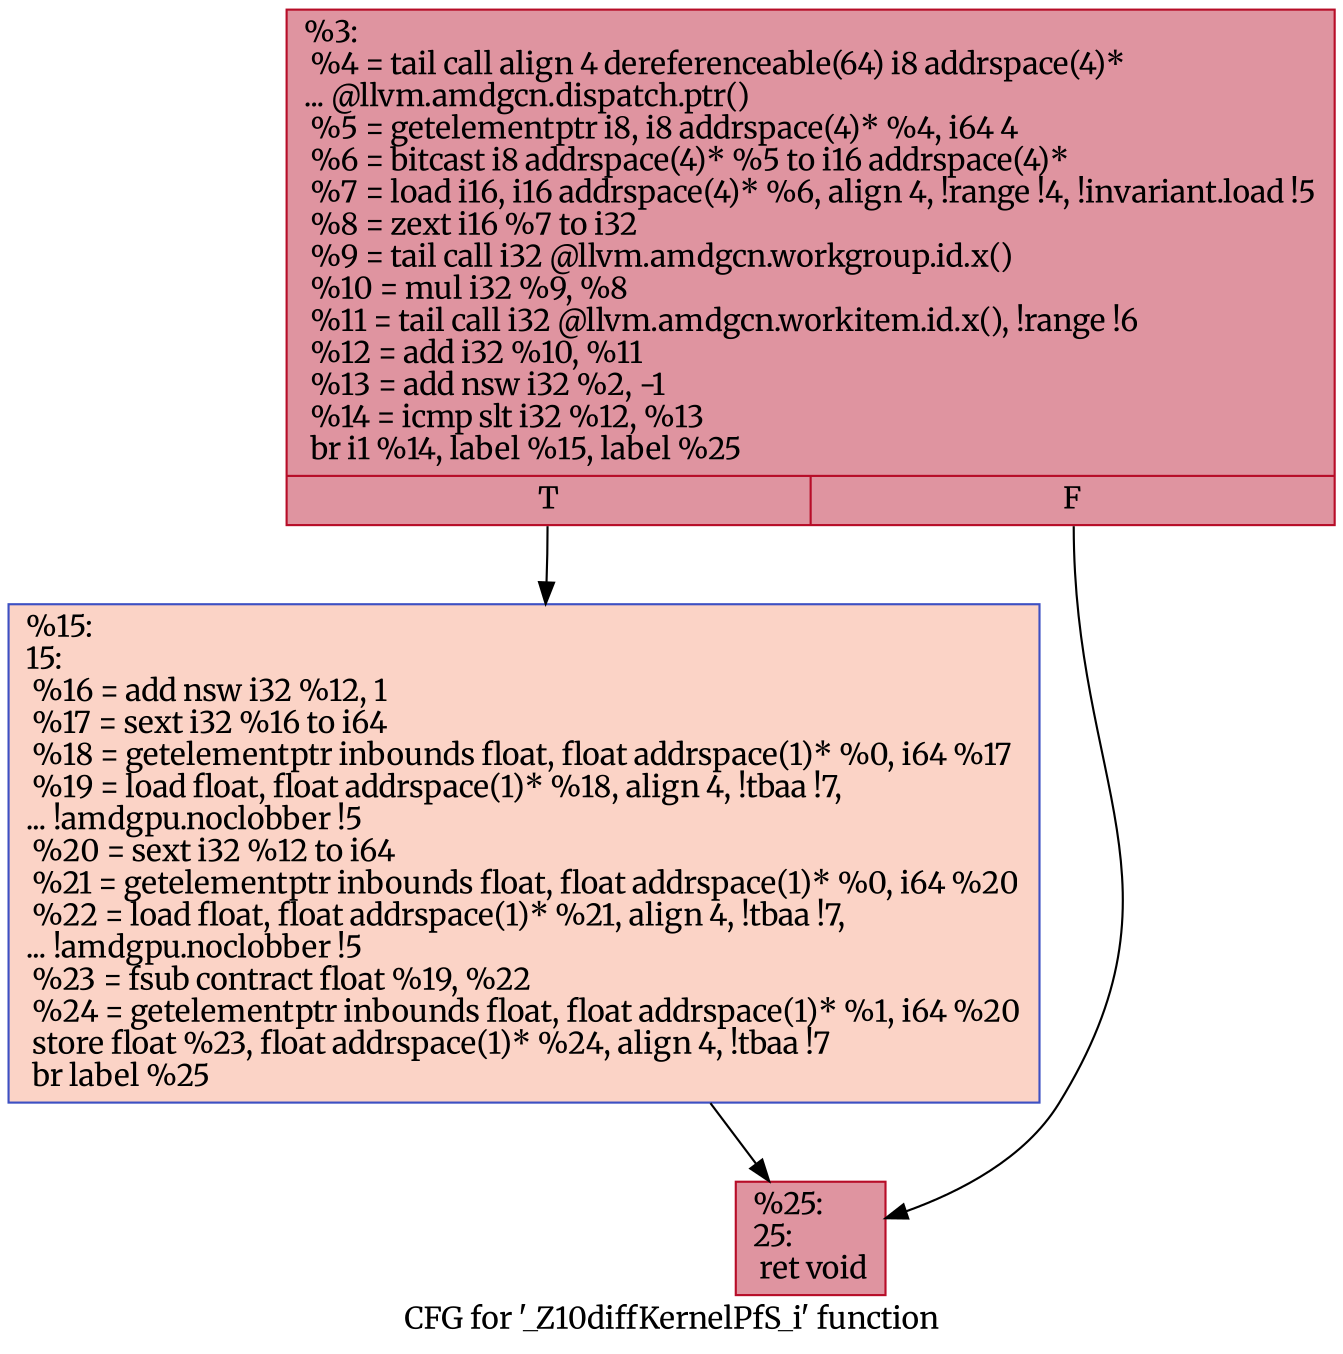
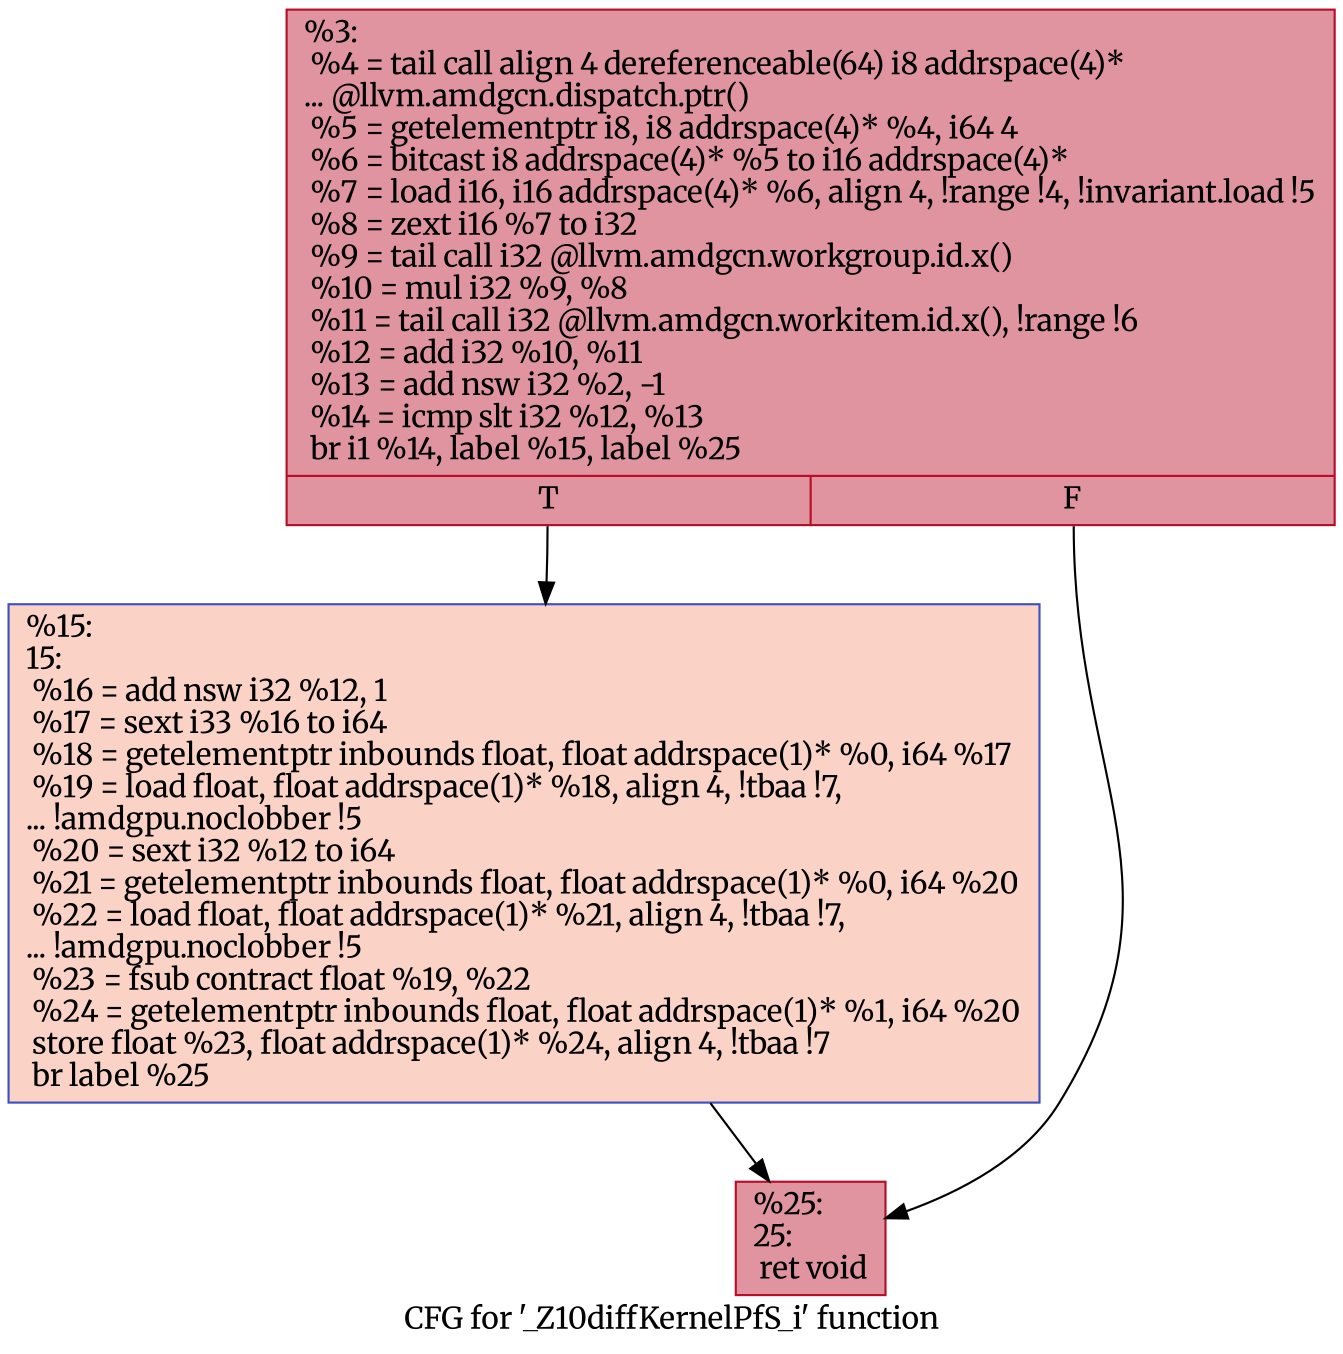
node "%15:": text "%17 = sext i32 %16 to i64" -> "%17 = sext i33 %16 to i64"
